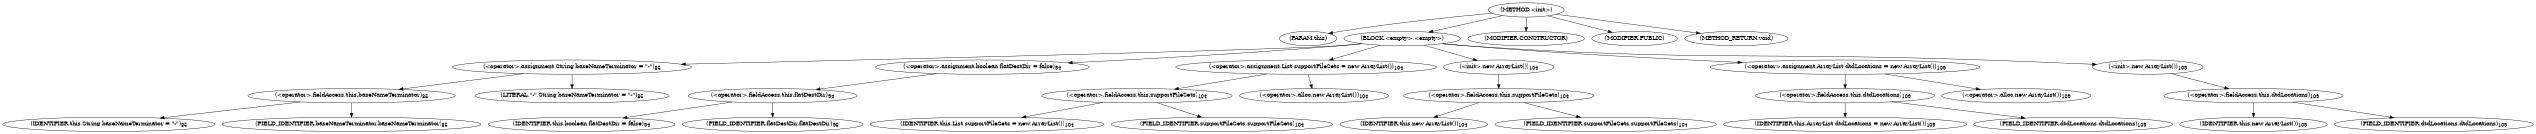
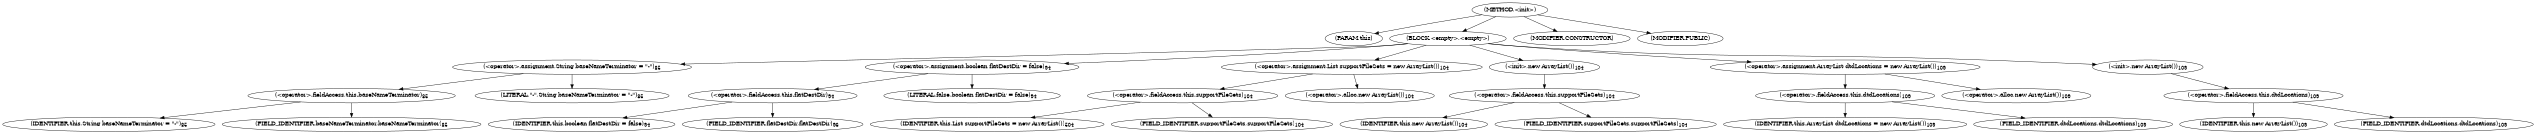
node "(METHOD_RETURN,void)": removed
node "(LITERAL,false,boolean flatDestDir = false)": added
node "(IDENTIFIER,this,List supportFileSets = new ArrayList())": text "104" -> "504"
